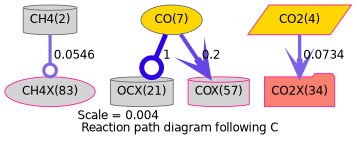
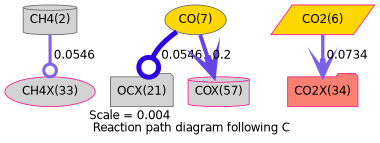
node "CO2(4)": label "CO2(4)" -> "CO2(6)"
edge "CO(7)" -> "OCX(21)": label " 1" -> " 0.0546"
node "CH4X(83)": label "CH4X(83)" -> "CH4X(33)"
node "OCX(21)": shape cylinder -> folder
